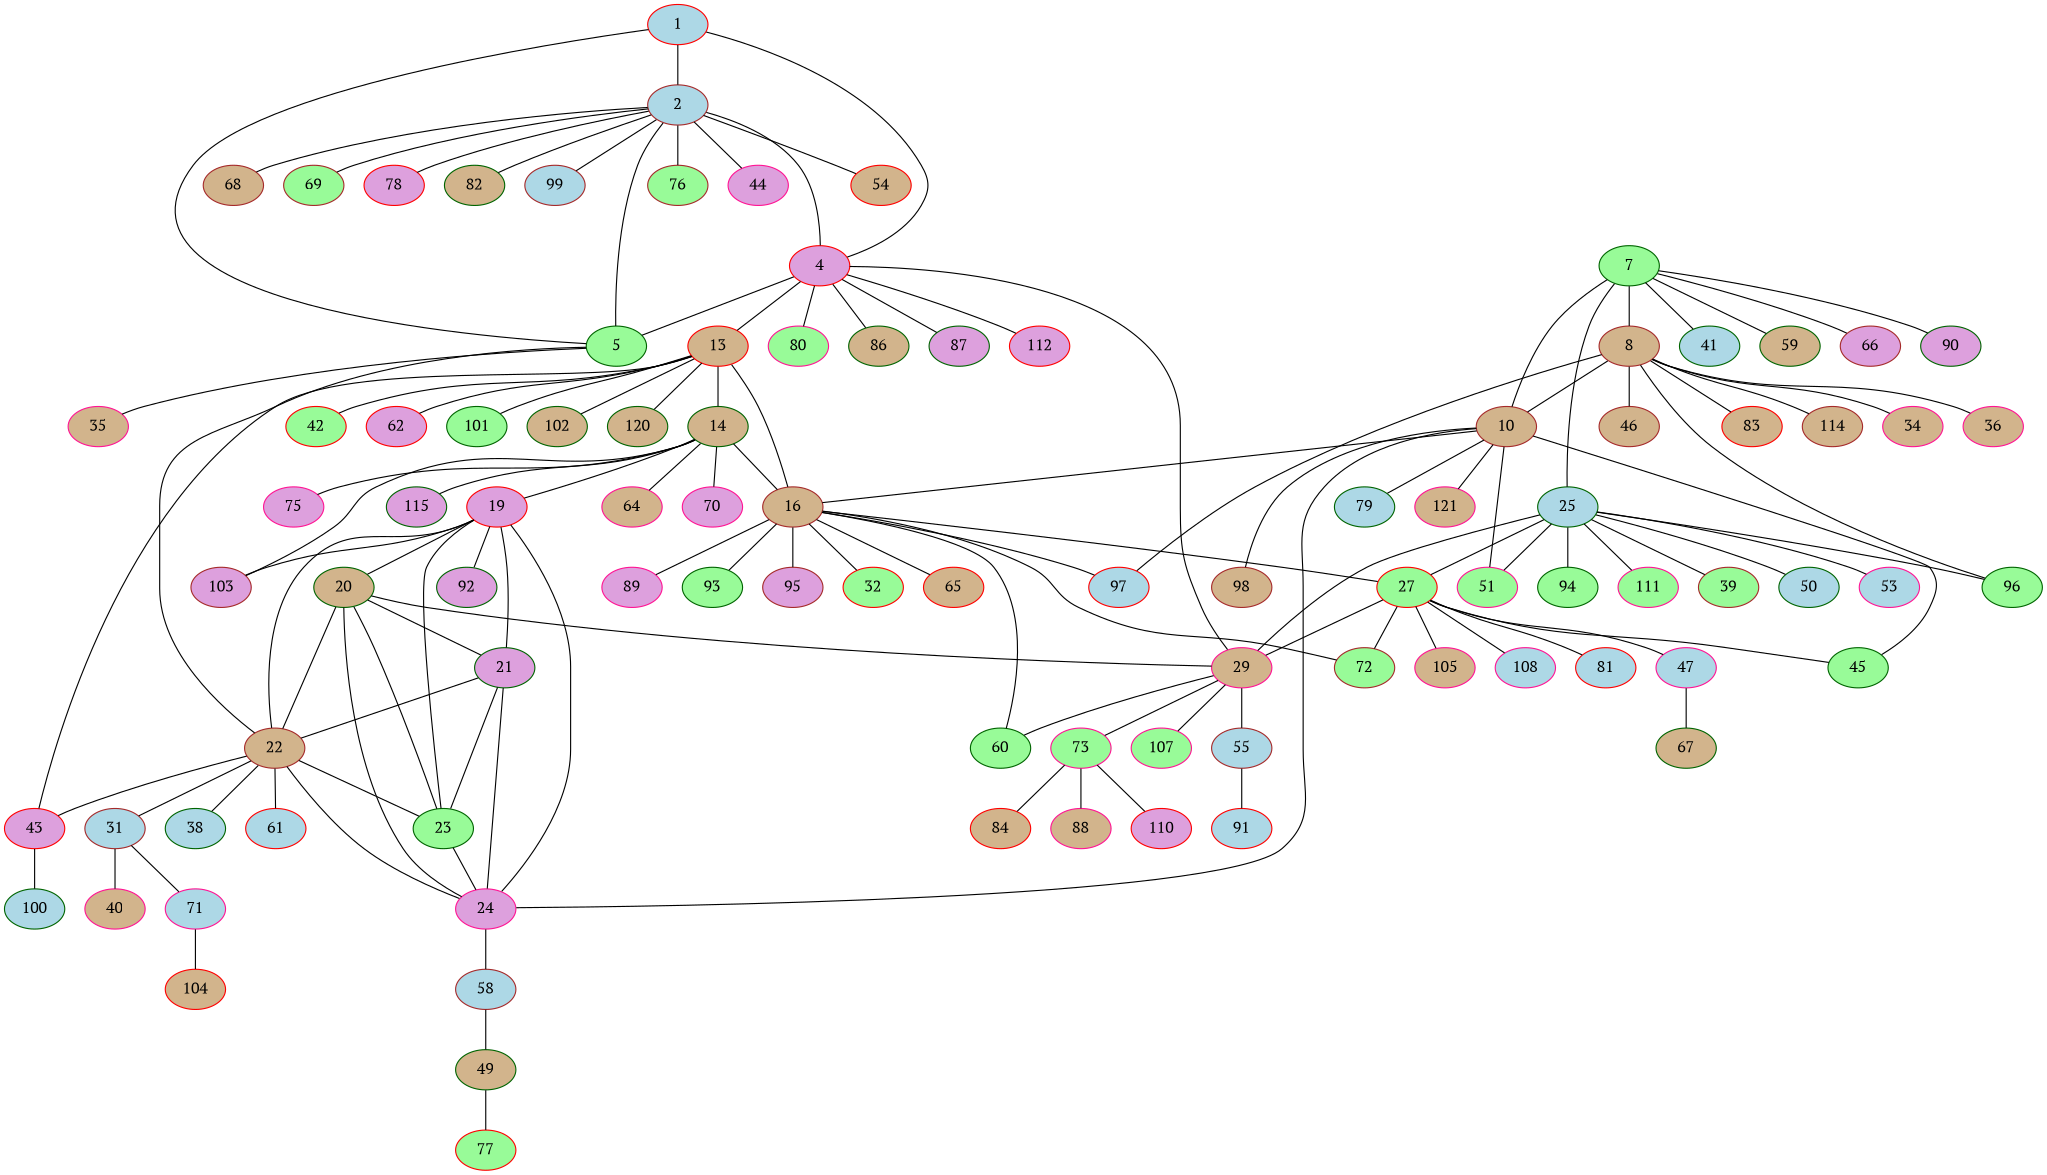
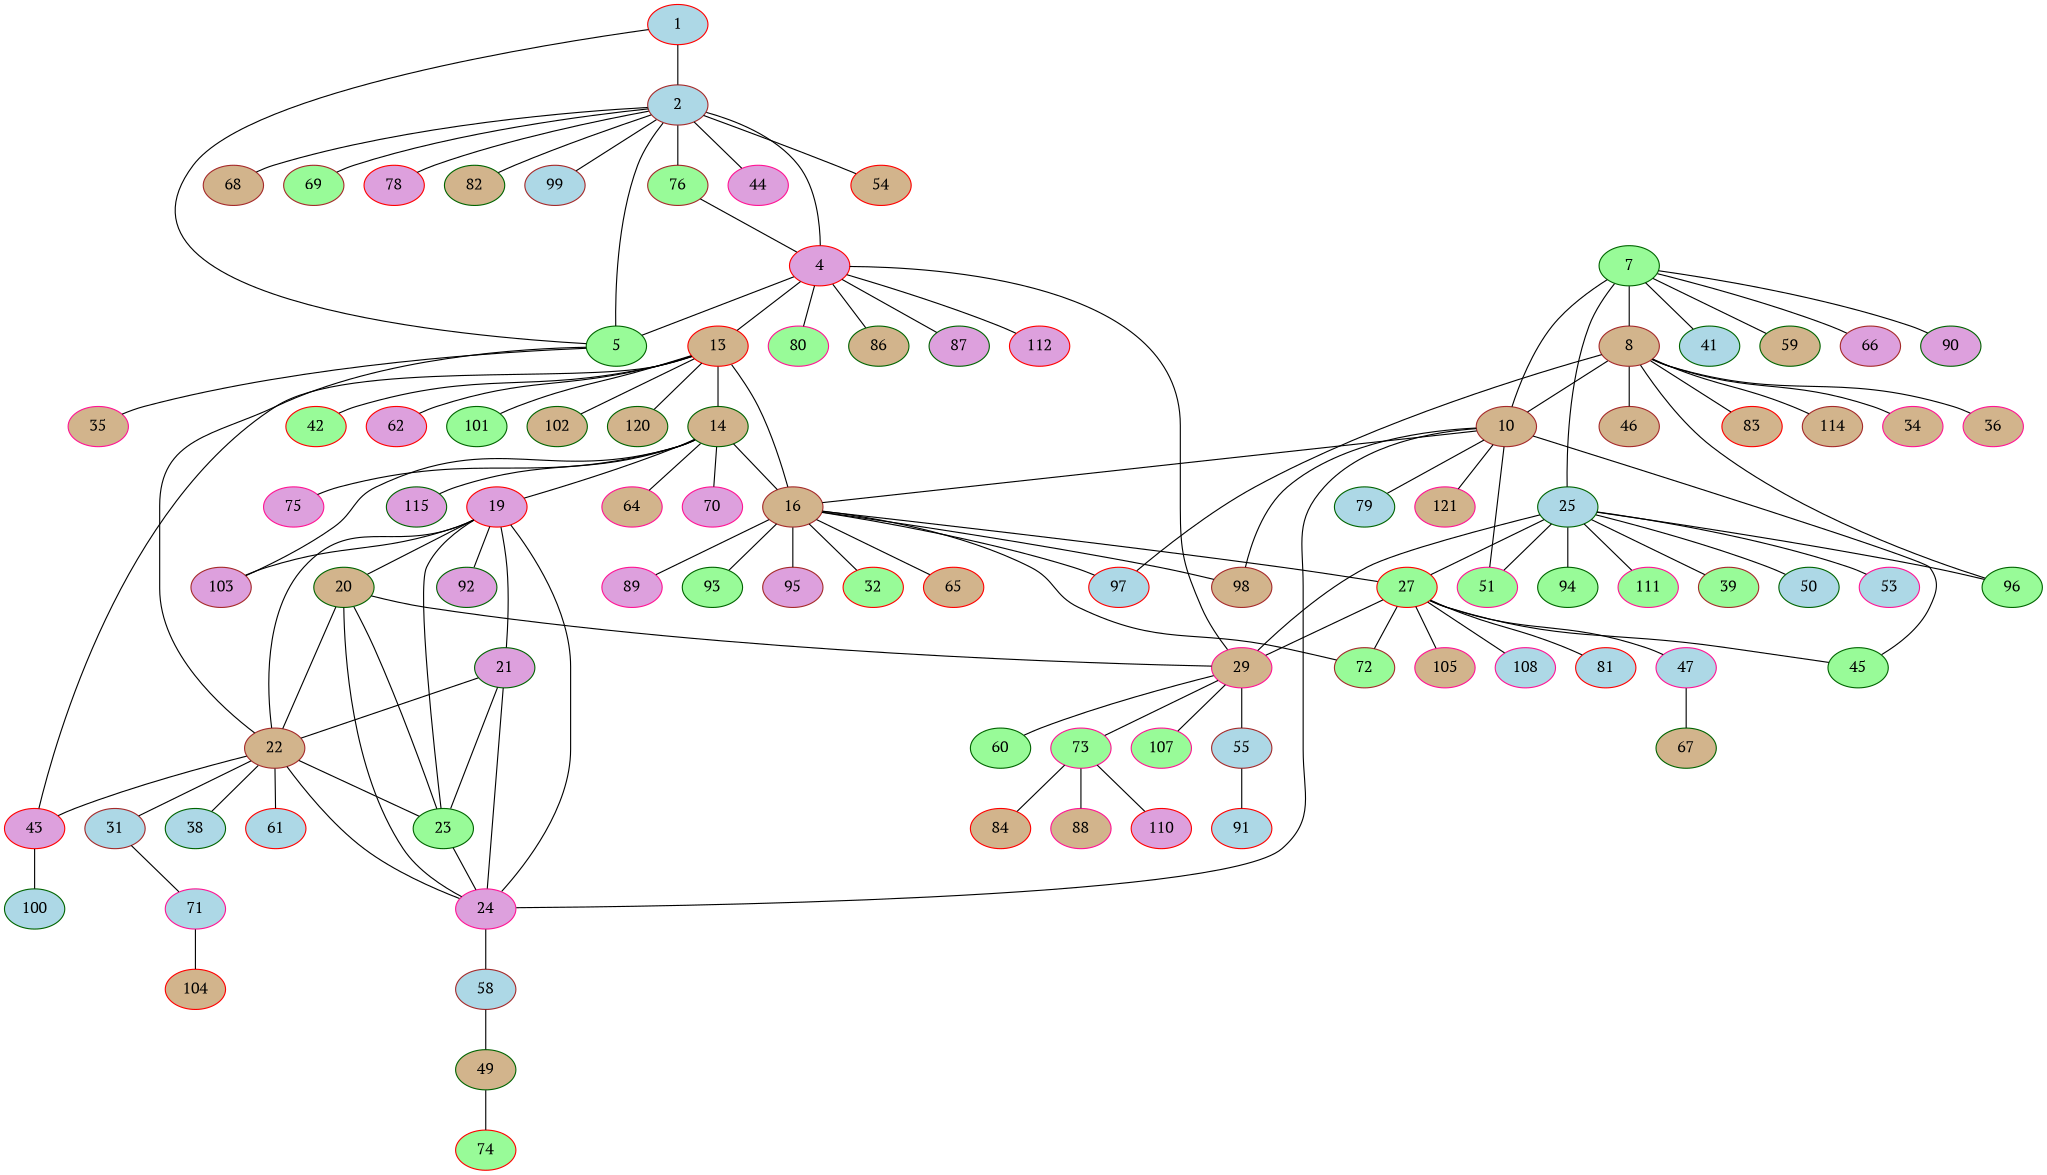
edge "1" -- "4": now "76" -- "4"
edge "16" -- "60": now "16" -- "98"
edge "20" -- "21": removed
node "40": removed
node "77": label "77" -> "74"
